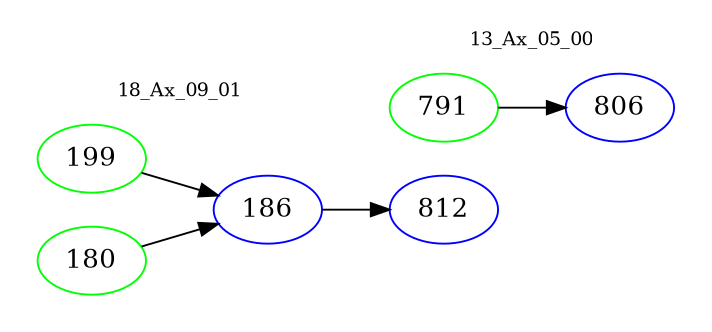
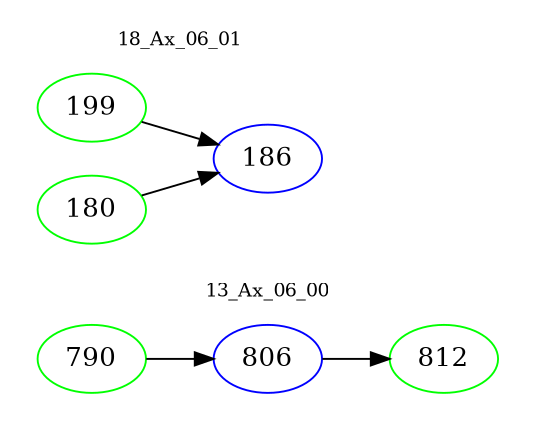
cluster "13_Ax_05_00": label "13_Ax_05_00" -> "13_Ax_06_00"
cluster "18_Ax_09_01": label "18_Ax_09_01" -> "18_Ax_06_01"
node "791": label "791" -> "790"
edge "186" -> "812": now "806" -> "812"
node "812": color blue -> green
